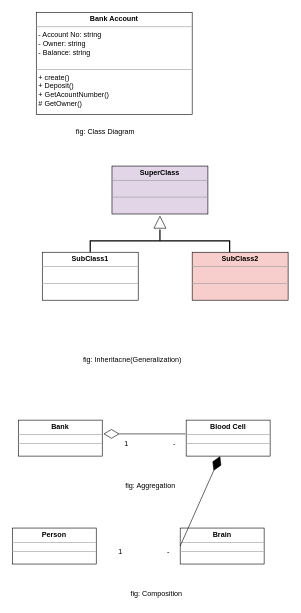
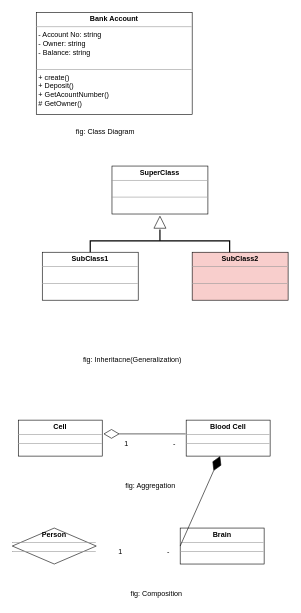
node "SuperClass": fillcolor #e1d5e7 -> #ffffff
node "Bank": label "Bank" -> "Cell"
node "Person": shape rectangle -> diamond
